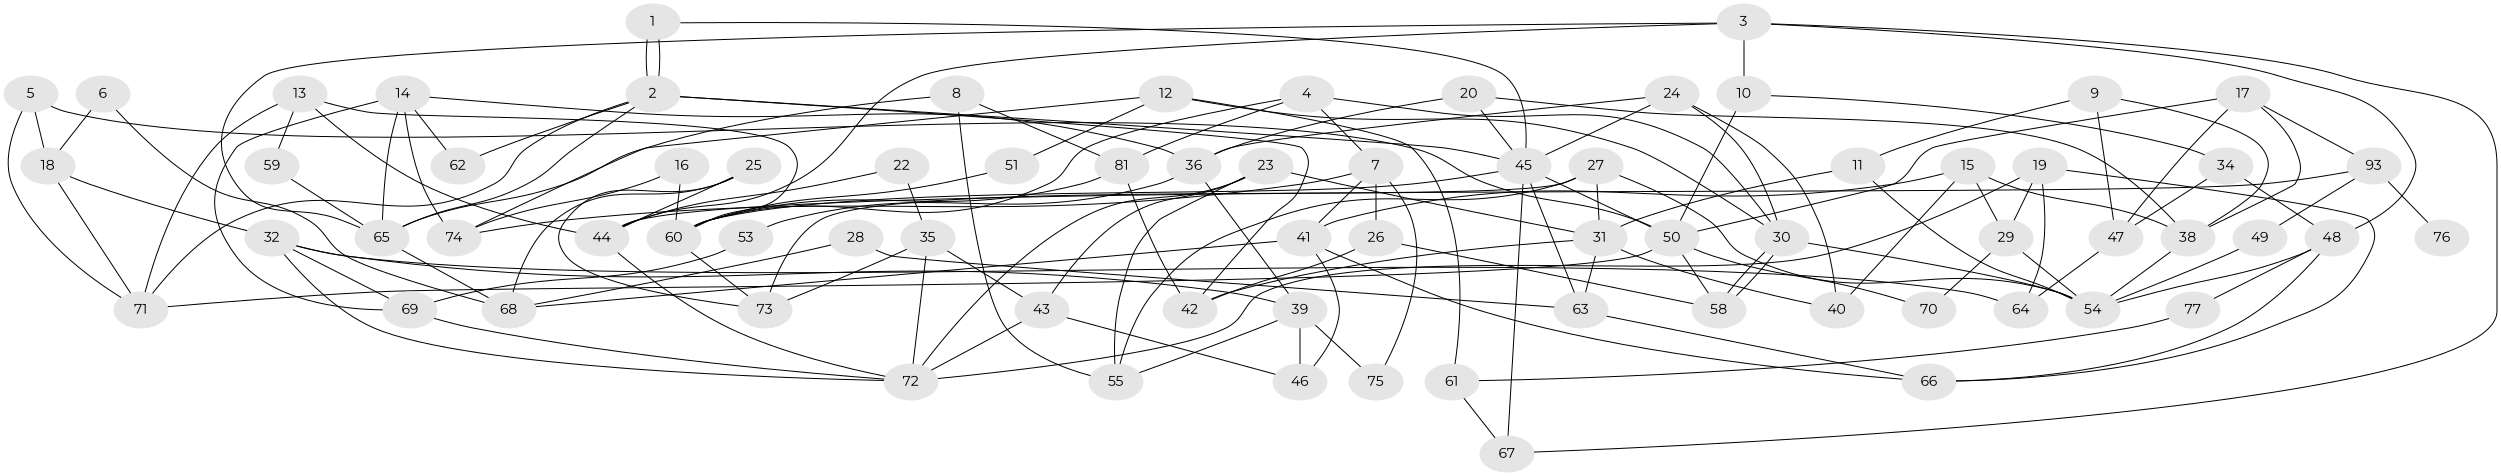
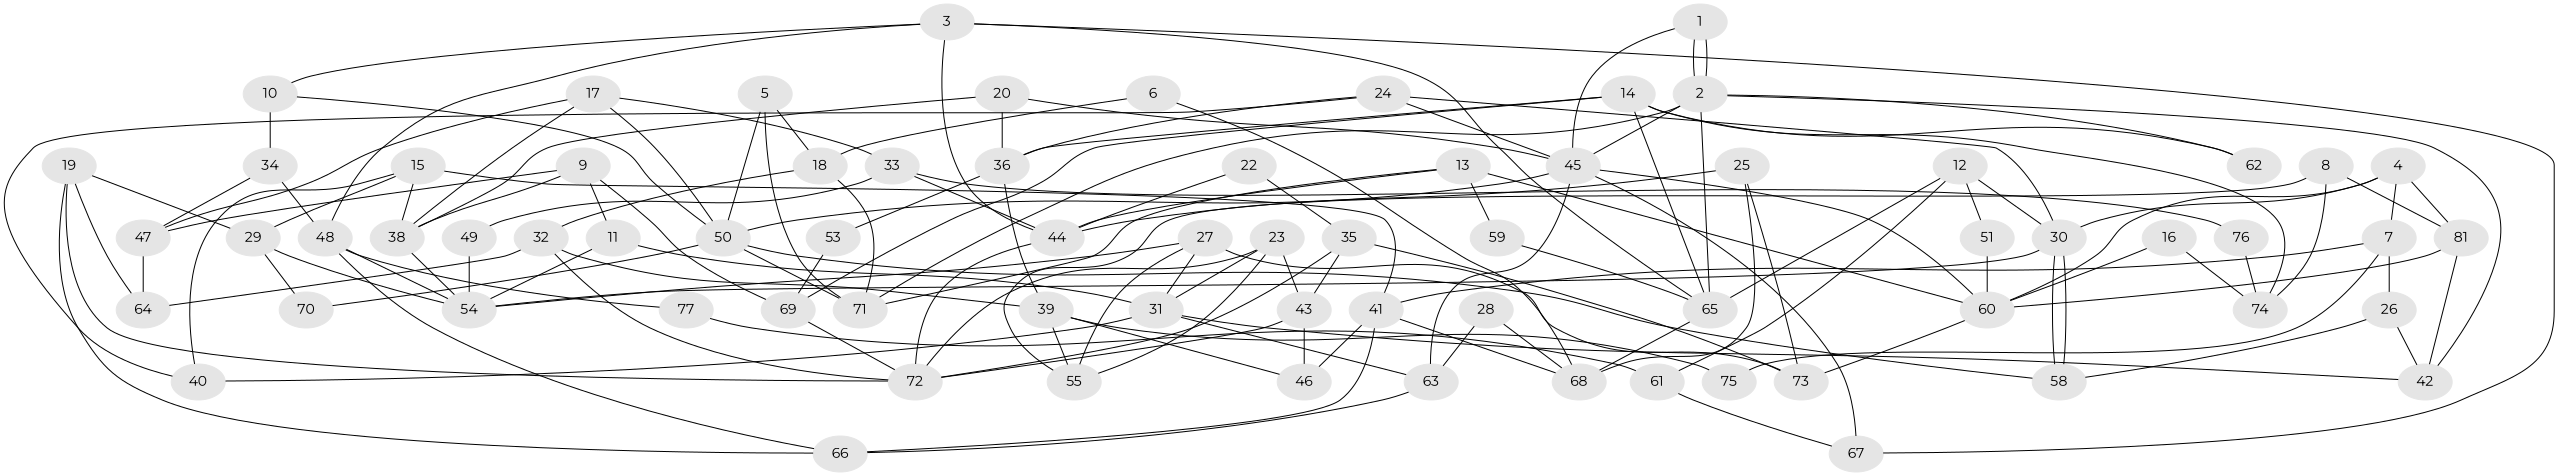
node "93": label "93" -> "33"
edge "7" -- "74": now "76" -- "74"
edge "32" -- "69": now "9" -- "69"
